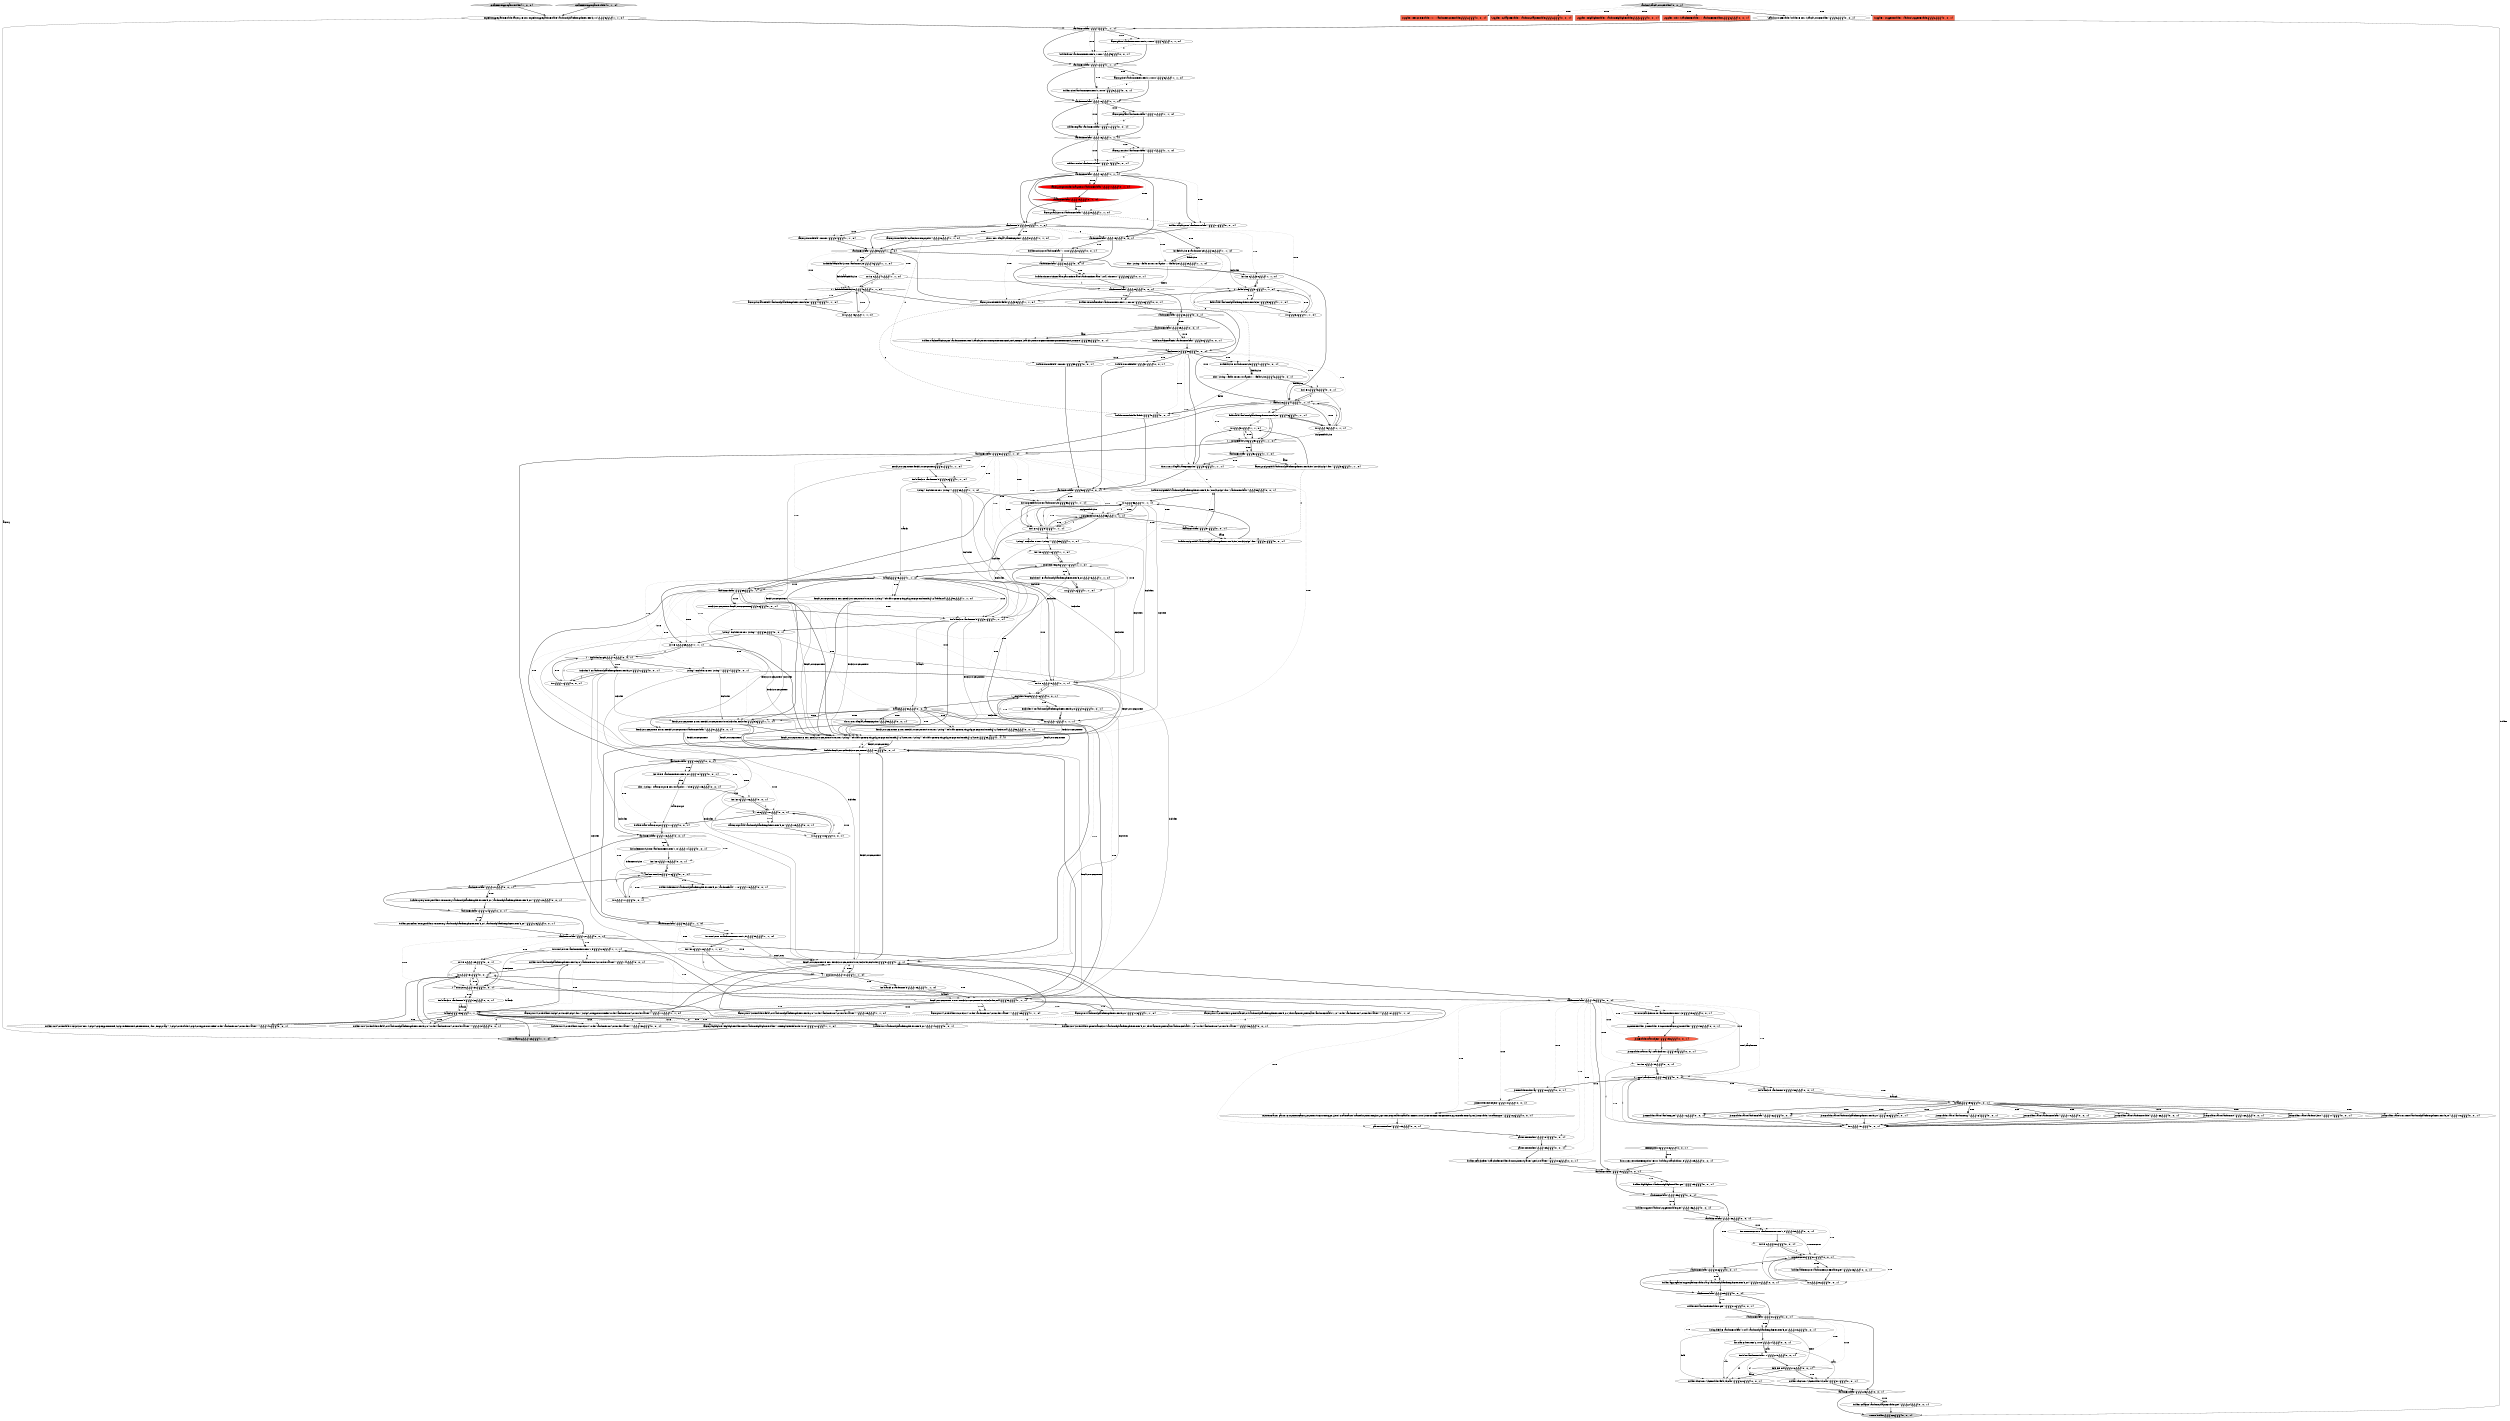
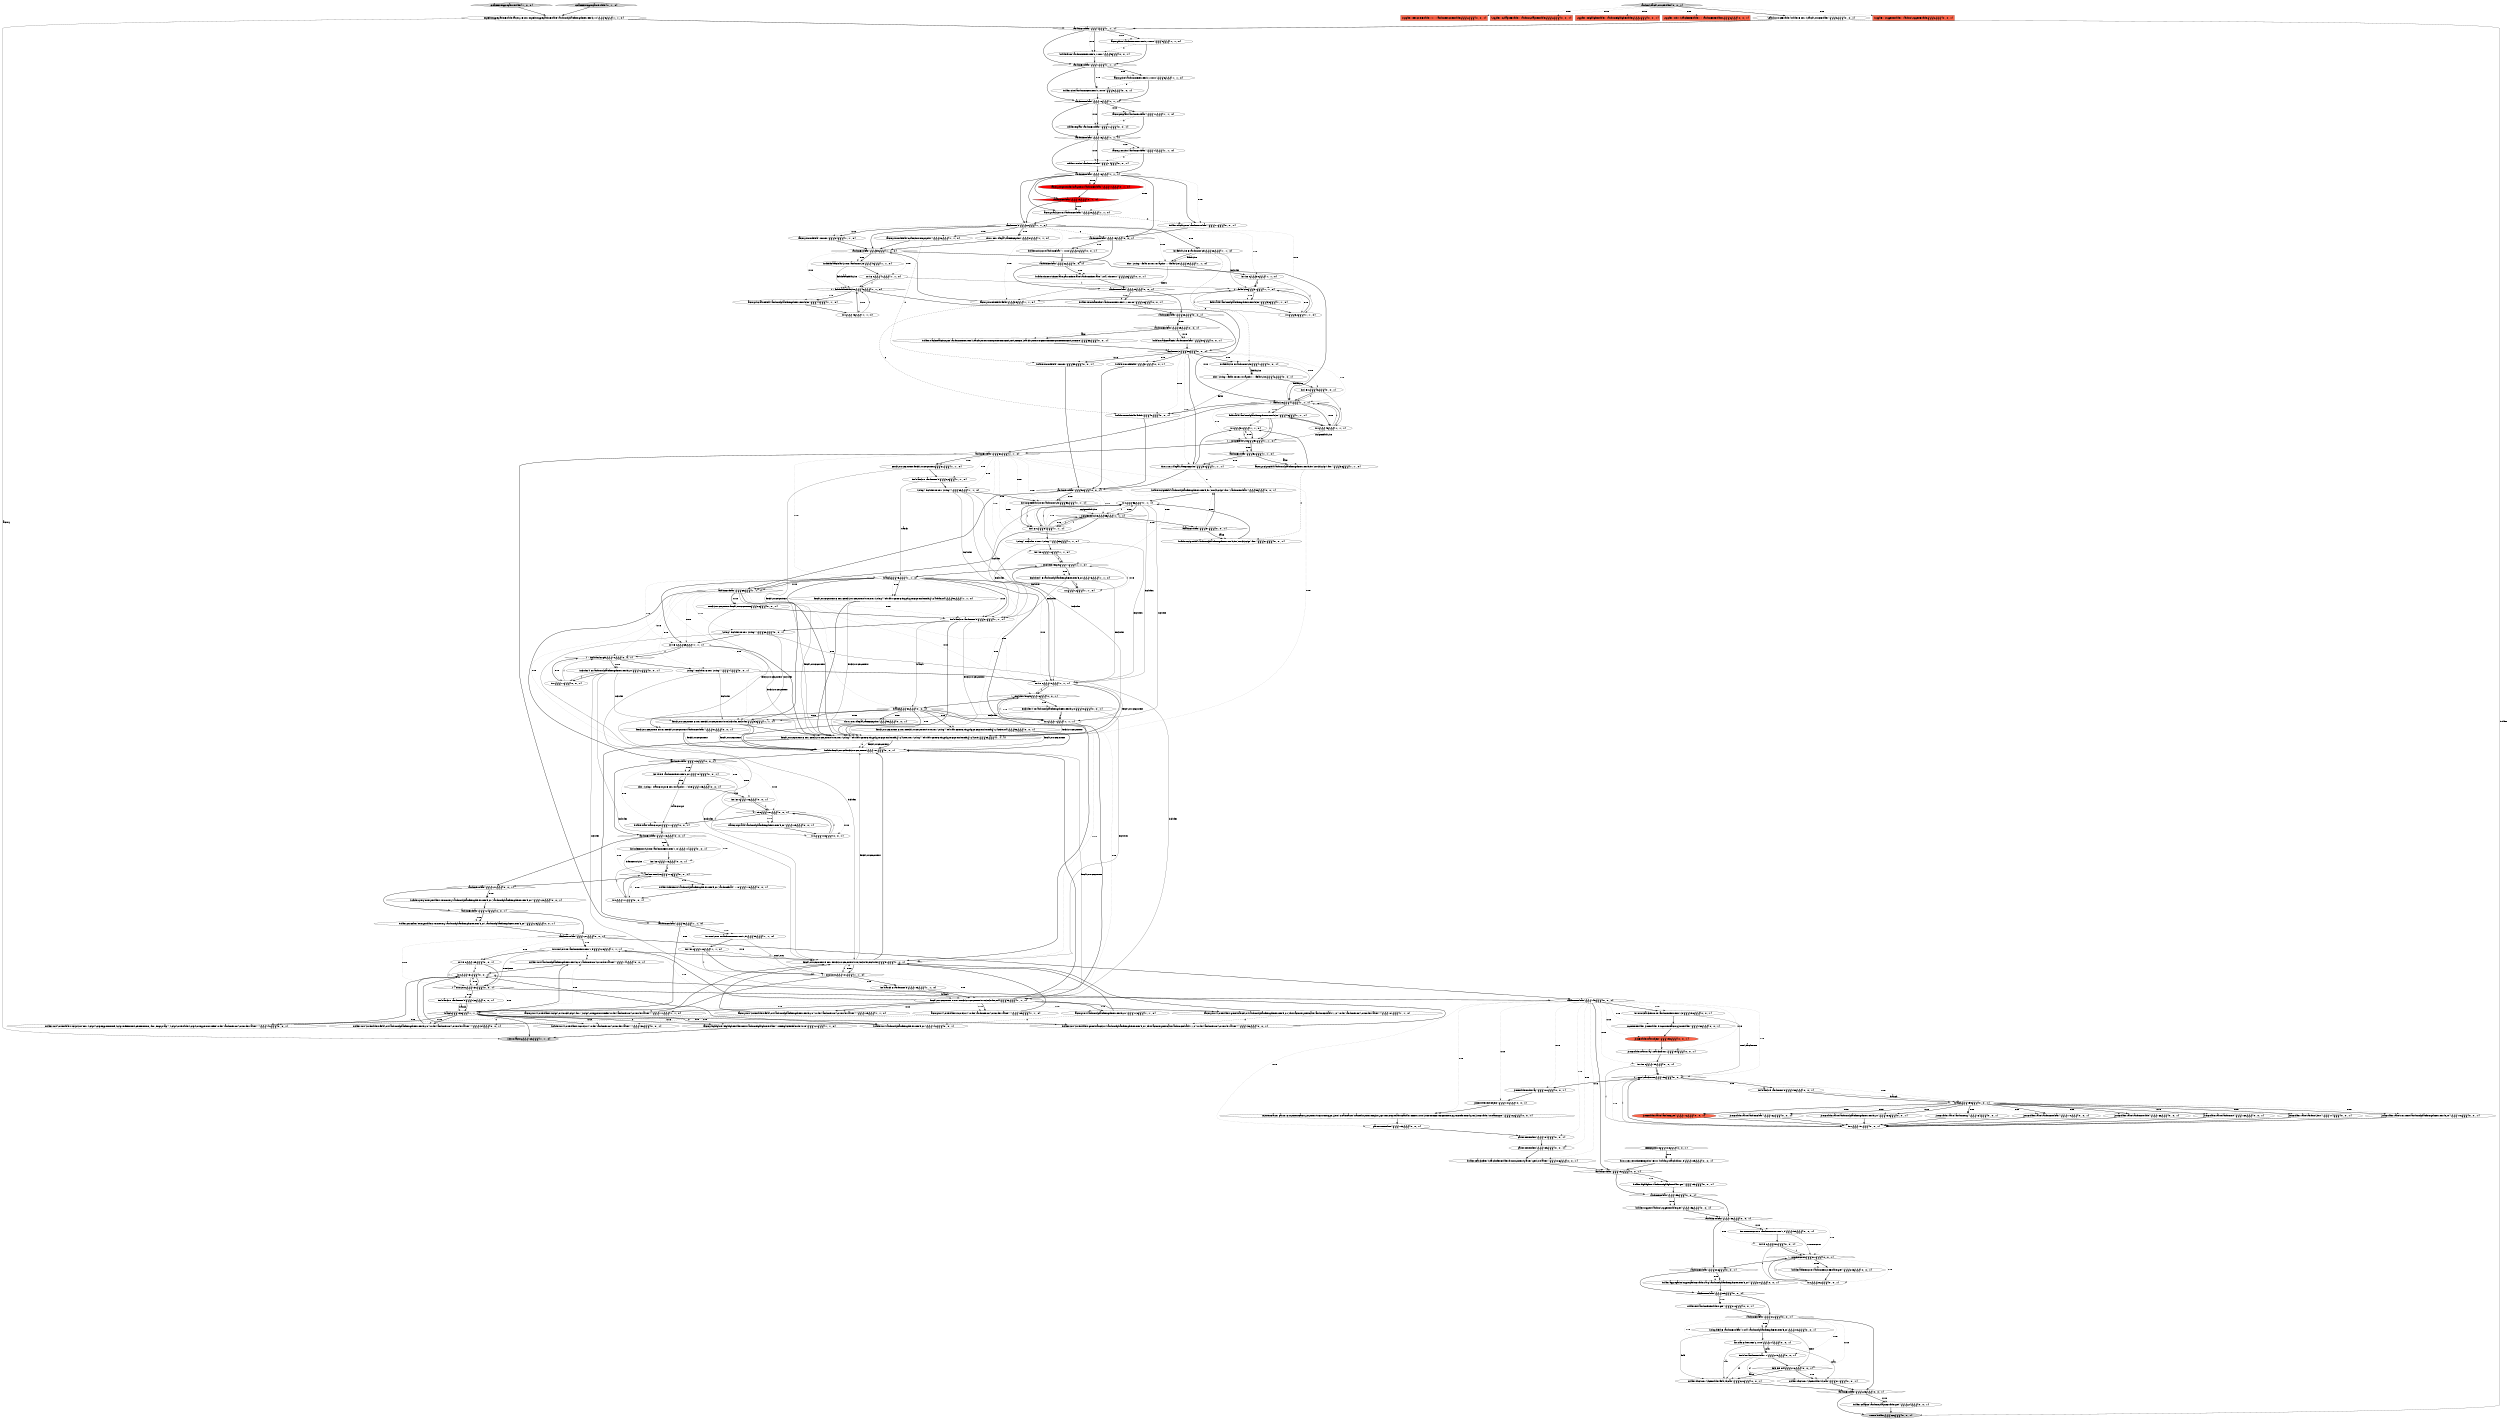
edge "i < numSorts@@@130@@@['0', '0', '1']" -> "branch@@@133@@@['1', '1', '1']": label "branch" -> "true"
edge "randomBoolean()@@@98@@@['1', '1', '0']" -> "branch@@@133@@@['1', '1', '1']": style dotted -> bold
node "jsonBuilder.value(randomByte())@@@172@@@['0', '0', '1']": fillcolor white -> tomato
